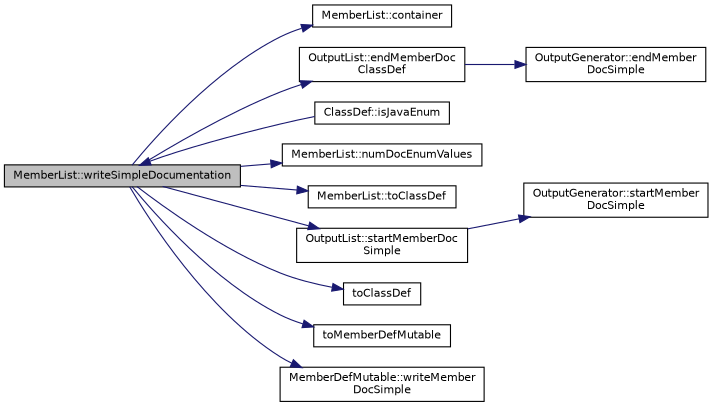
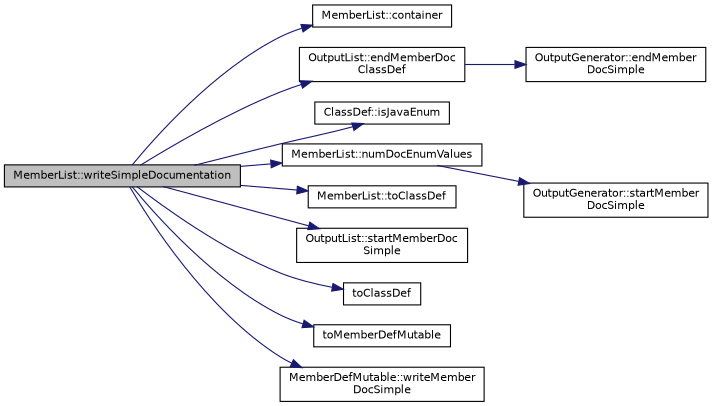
edge "ClassDef::isJavaEnum" -> "MemberList::writeSimpleDocumentation": reversed
edge "OutputList::startMemberDoc Simple" -> "OutputGenerator::startMember DocSimple": now "MemberList::numDocEnumValues" -> "OutputGenerator::startMember DocSimple"
